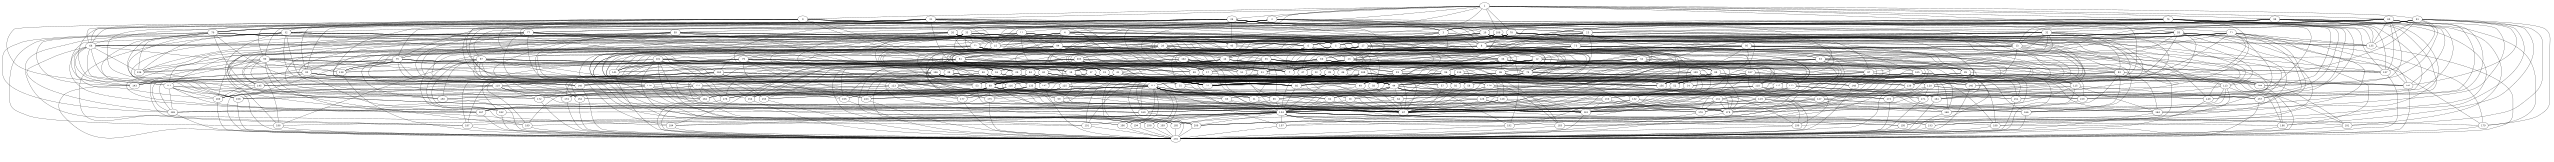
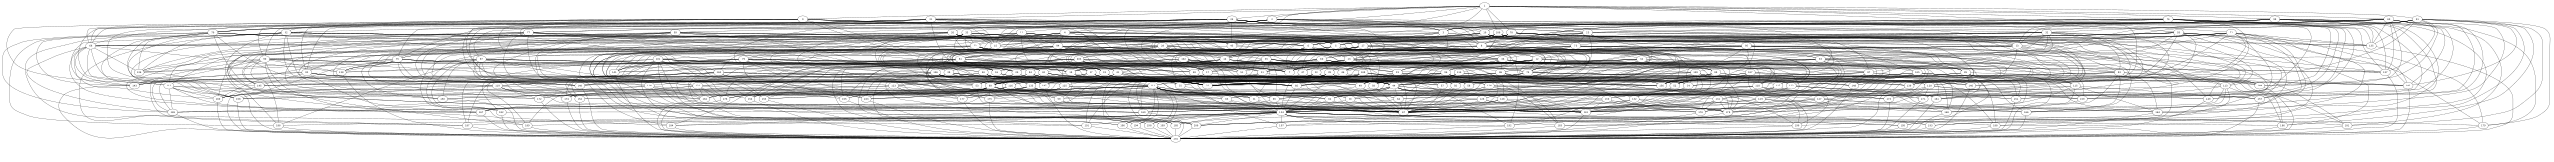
edge "31" -- "114": removed
edge "93" -- "56": removed
